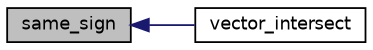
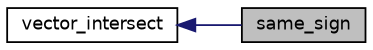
edge "vector_intersect" -> "same_sign": reversed
